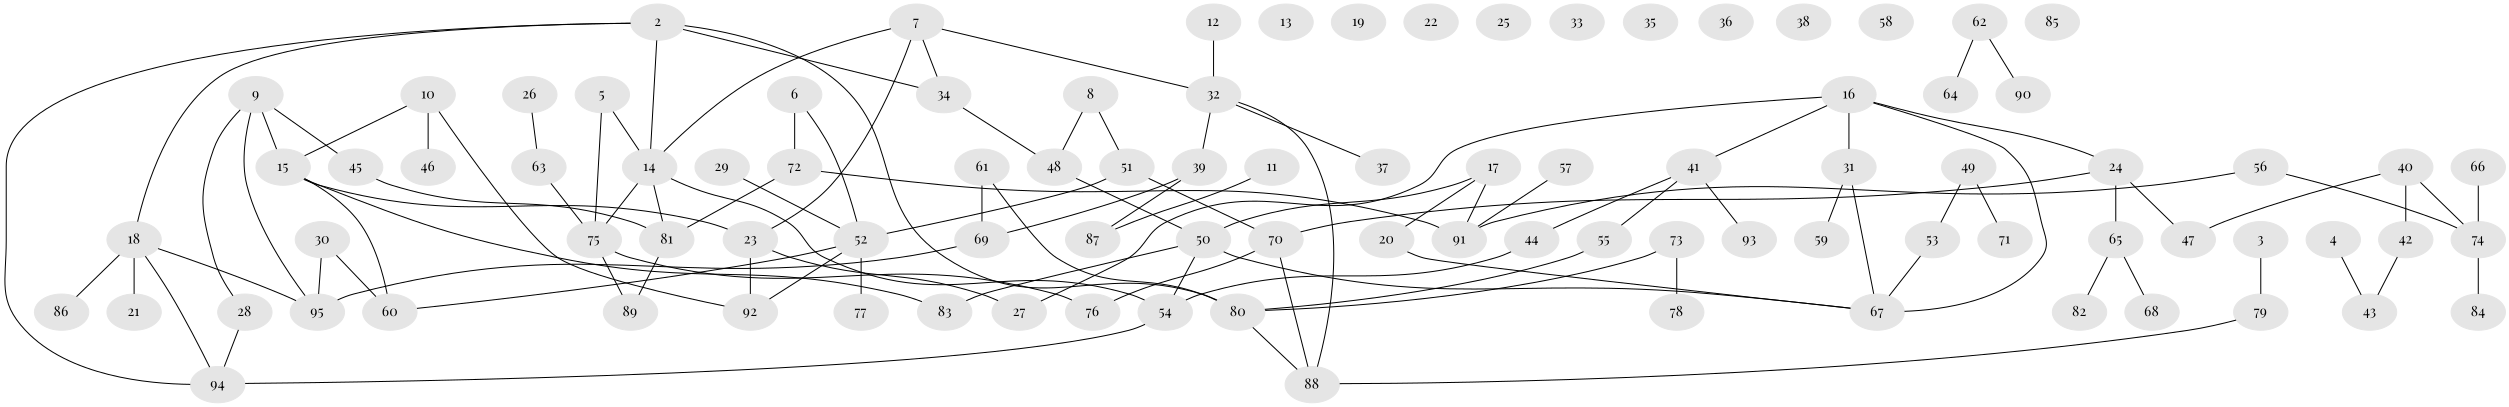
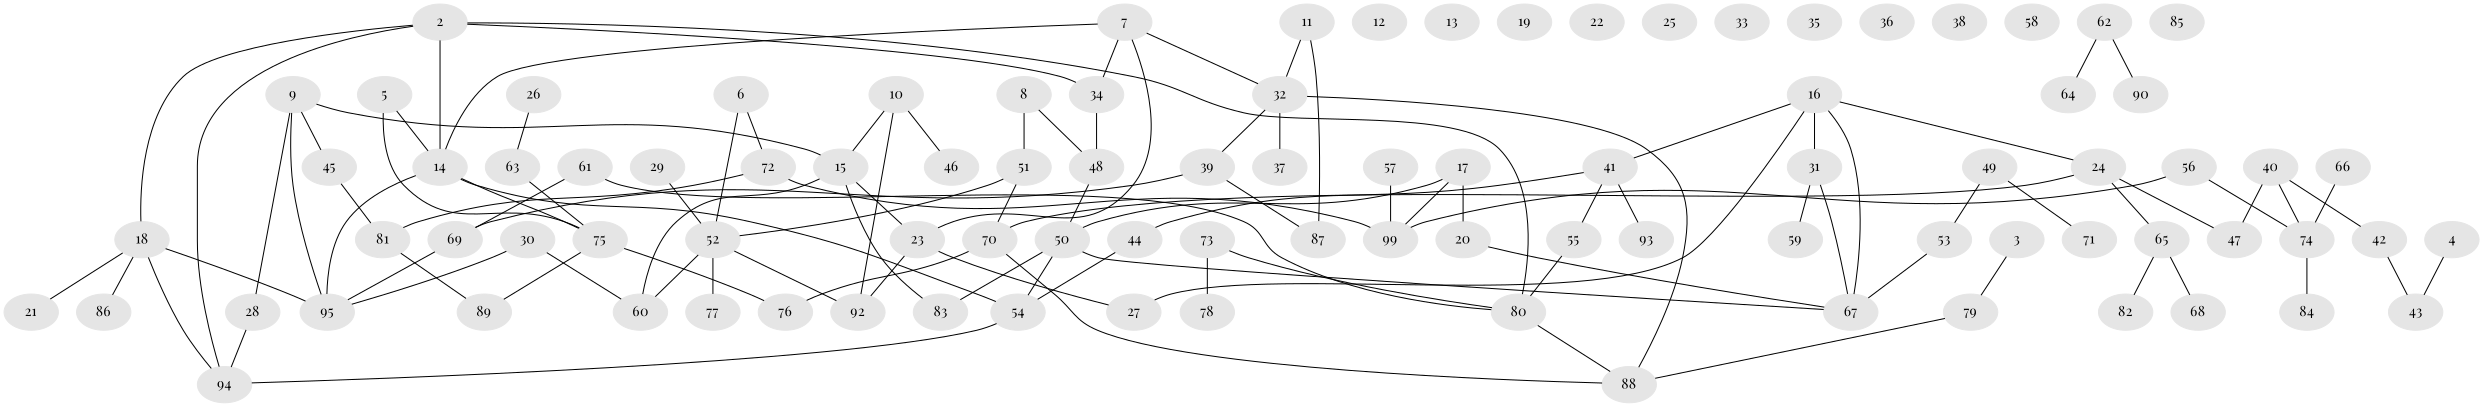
edge "12" -- "32": now "11" -- "32"
edge "14" -- "81": now "14" -- "95"
node "91": label "91" -> "99"
